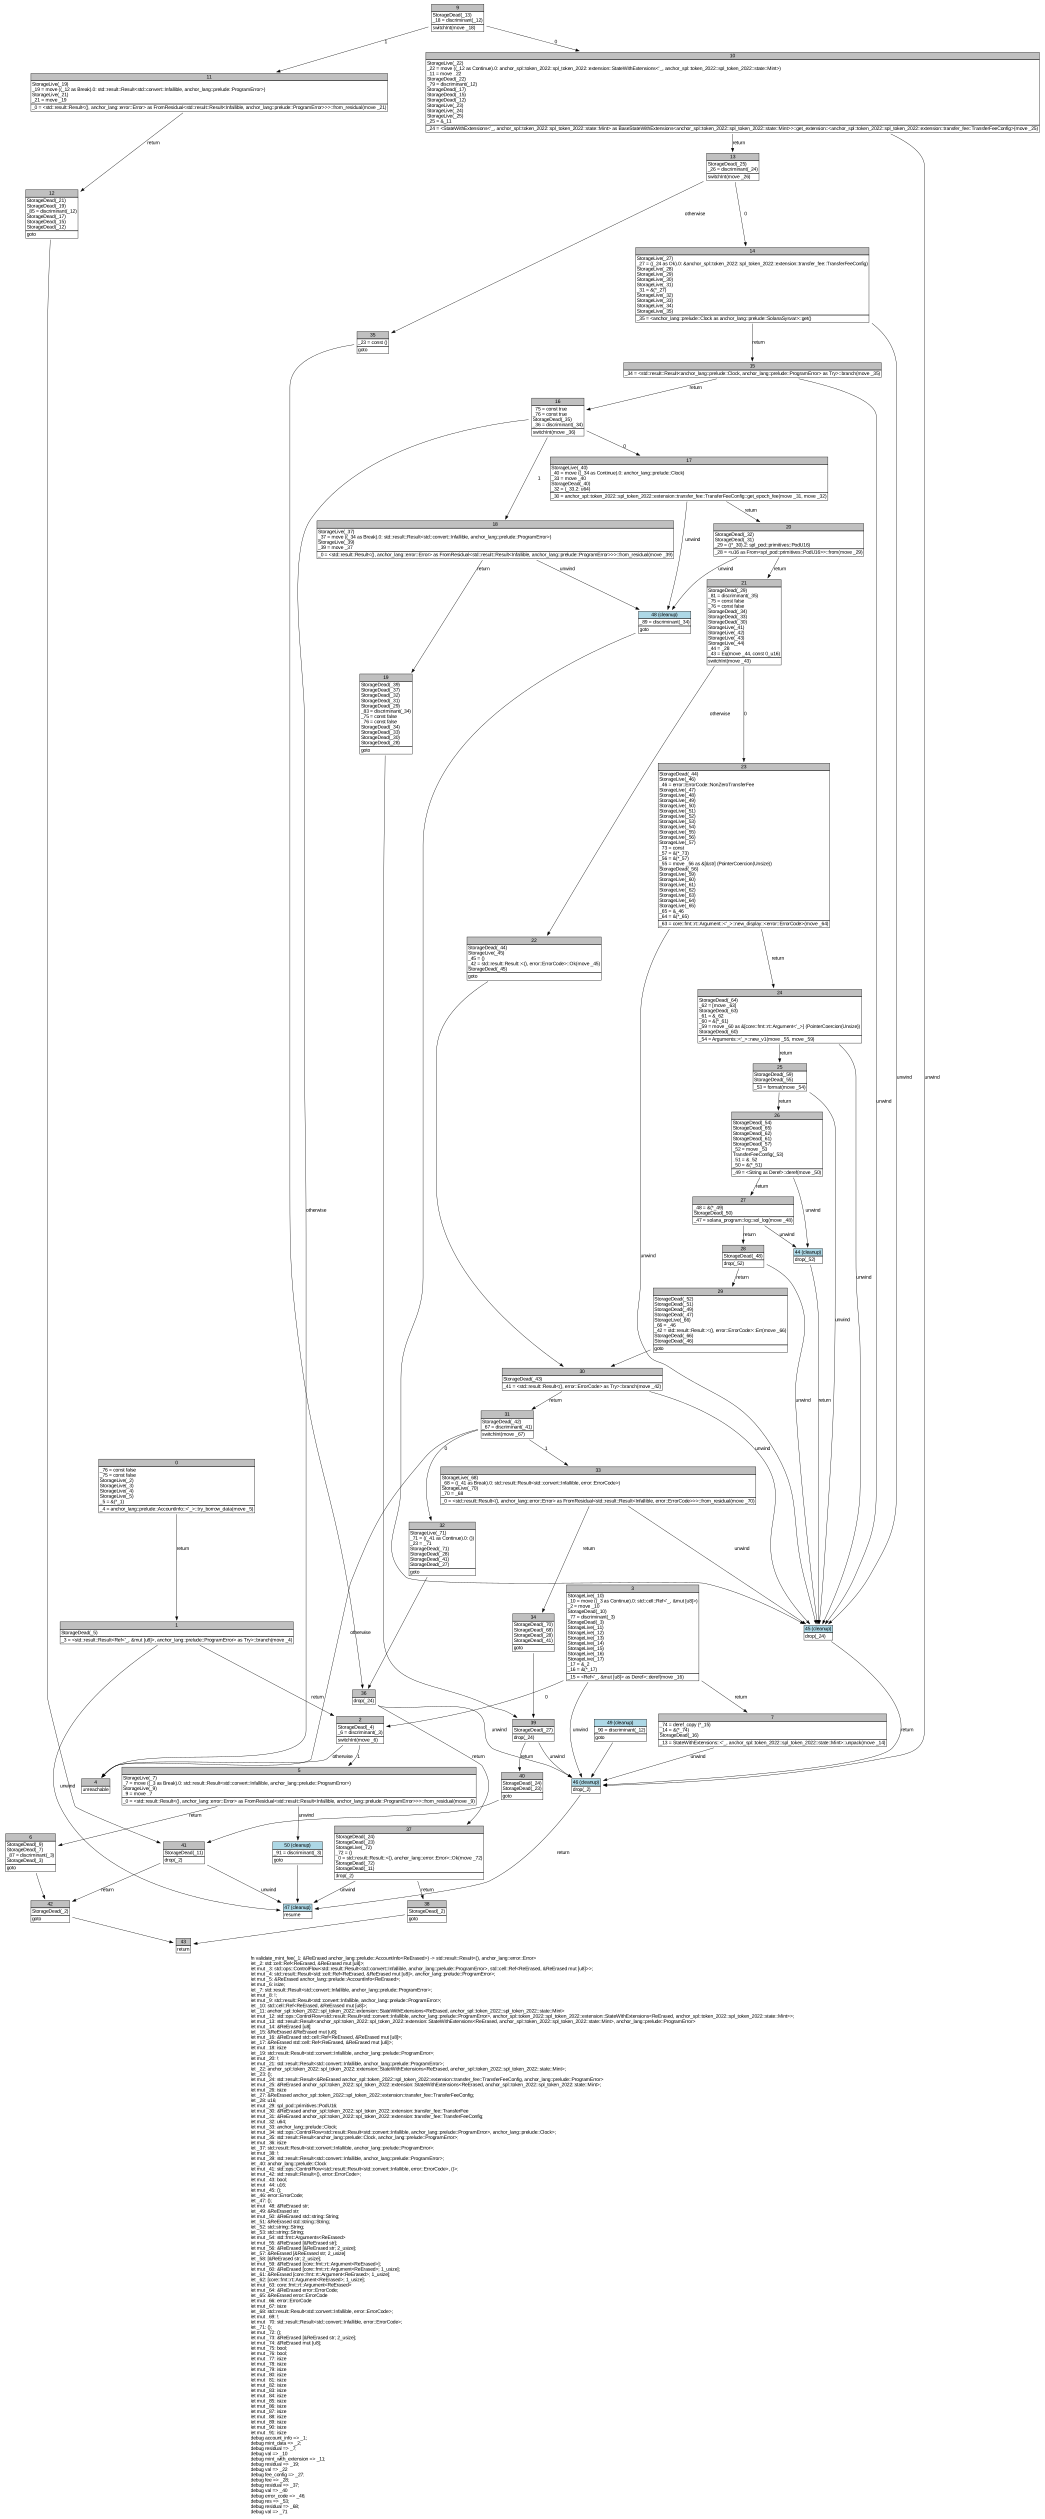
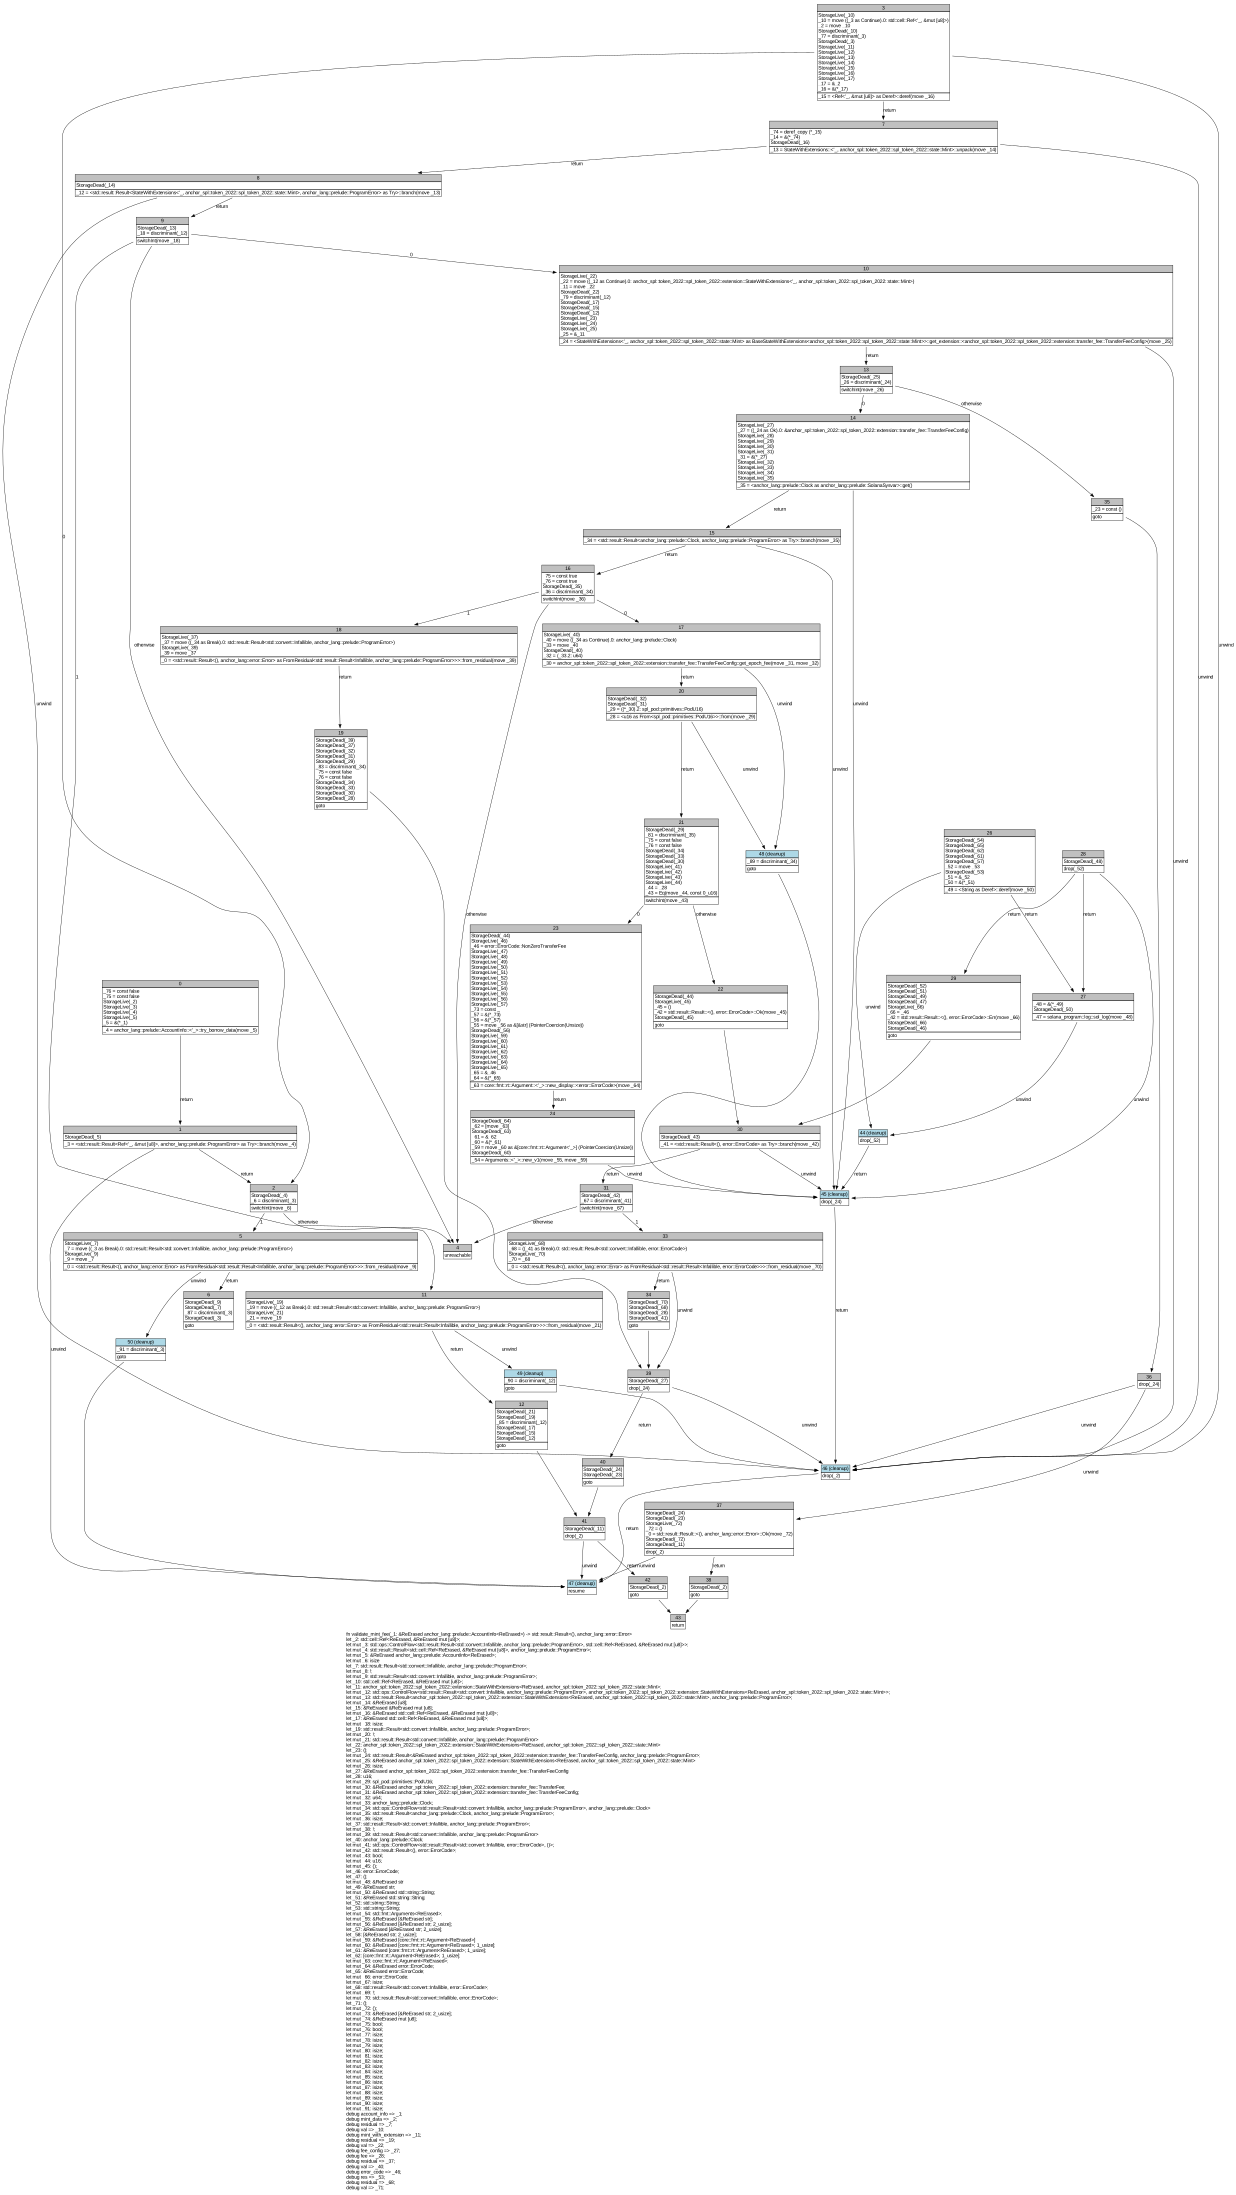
node "8": added
edge "18" -> "48 (cleanup)": removed, label "unwind"
edge "9" -> "4": added, label "otherwise"
node "25": removed
node "26": text "TransferFeeConfig(_53)" -> "StorageDead(_53)"
edge "27" -> "28": reversed
edge "23" -> "45 (cleanup)": removed, label "unwind"
edge "11" -> "49 (cleanup)": added, label "unwind"
node "32": removed
edge "33" -> "45 (cleanup)": now "33" -> "39"
edge "36" -> "37": label "return" -> "unwind"
edge "6" -> "42": removed
